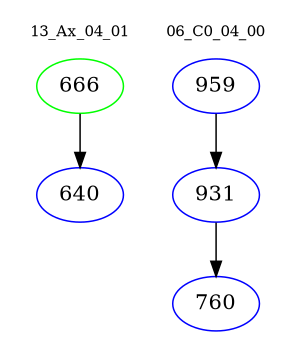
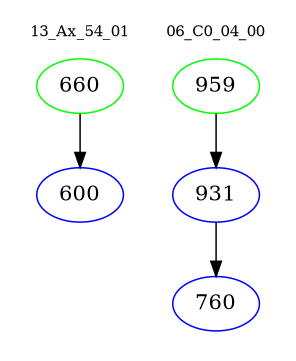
cluster "13_Ax_04_01": label "13_Ax_04_01" -> "13_Ax_54_01"
node "666": label "666" -> "660"
node "959": color blue -> green
node "640": label "640" -> "600"
